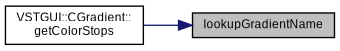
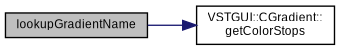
edge "VSTGUI::CGradient:: getColorStops" -> "lookupGradientName": reversed
